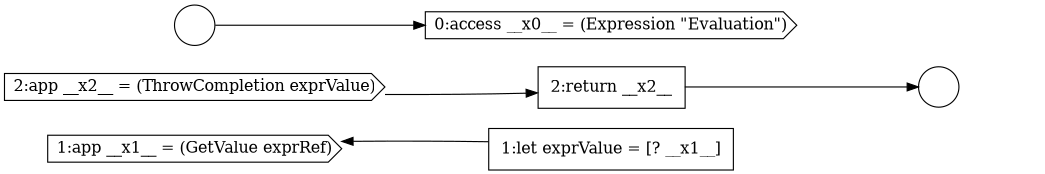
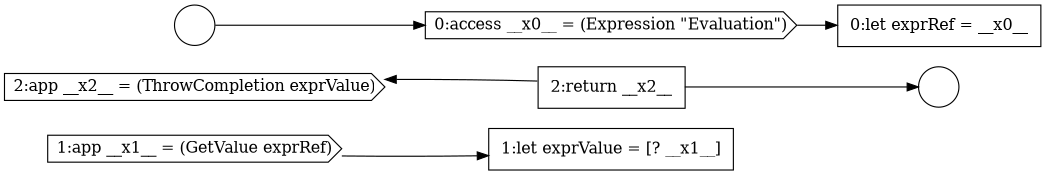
node "0:let exprRef = __x0__": added
edge "2:app __x2__ = (ThrowCompletion exprValue)" -> "2:return __x2__": reversed
edge "1:let exprValue = [? __x1__]" -> "1:app __x1__ = (GetValue exprRef)": reversed
